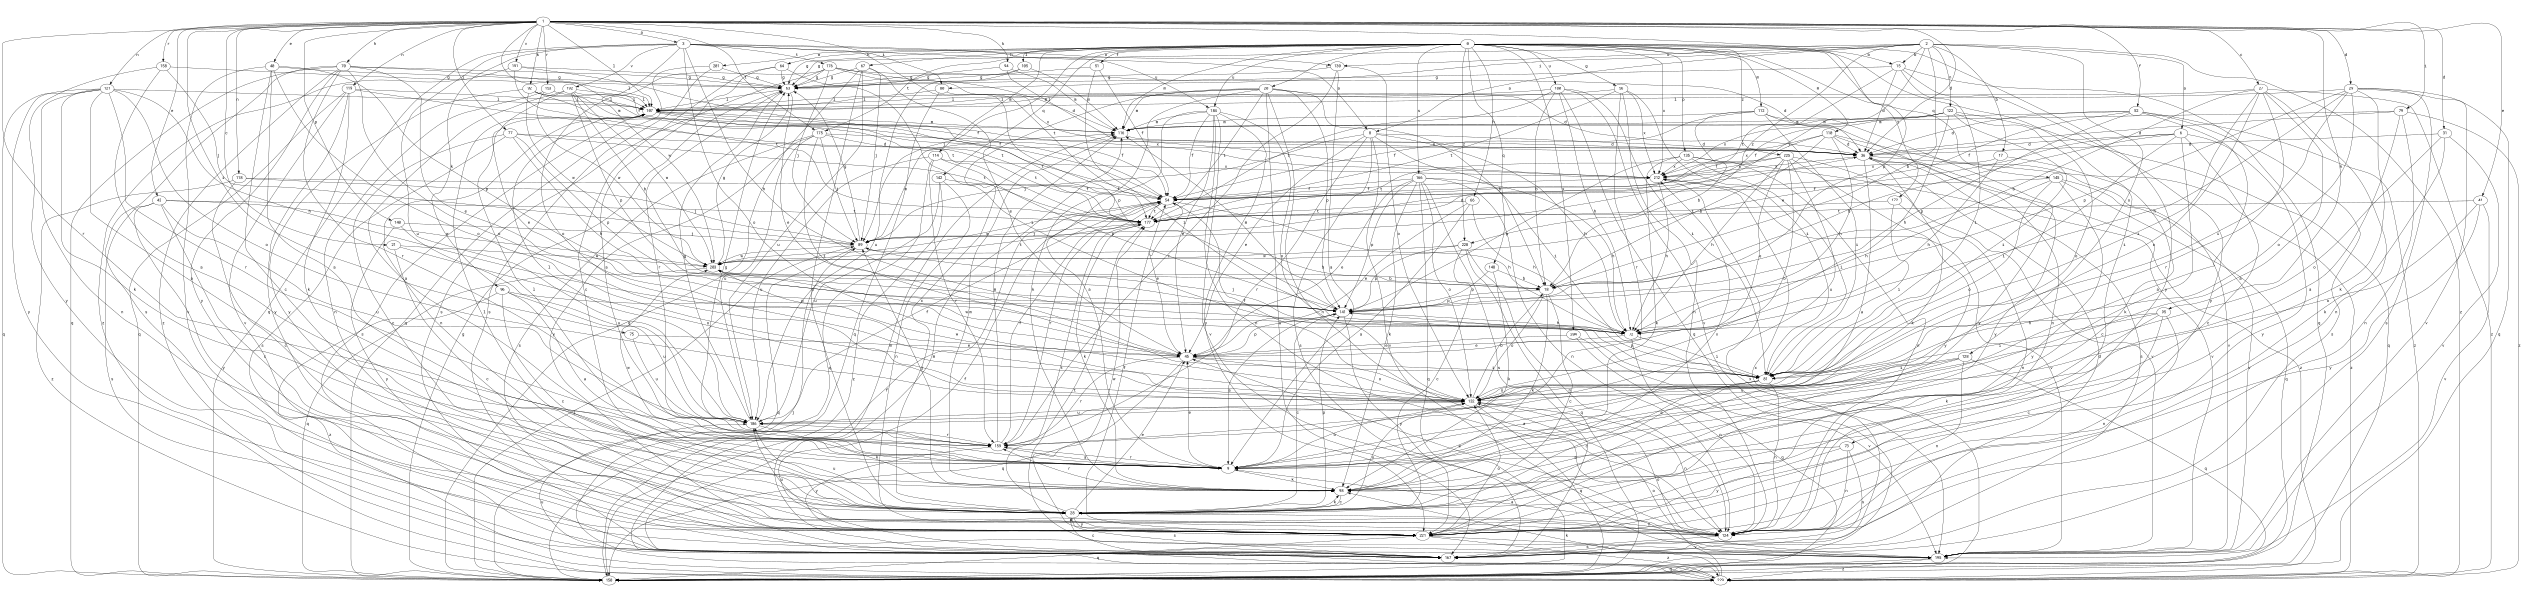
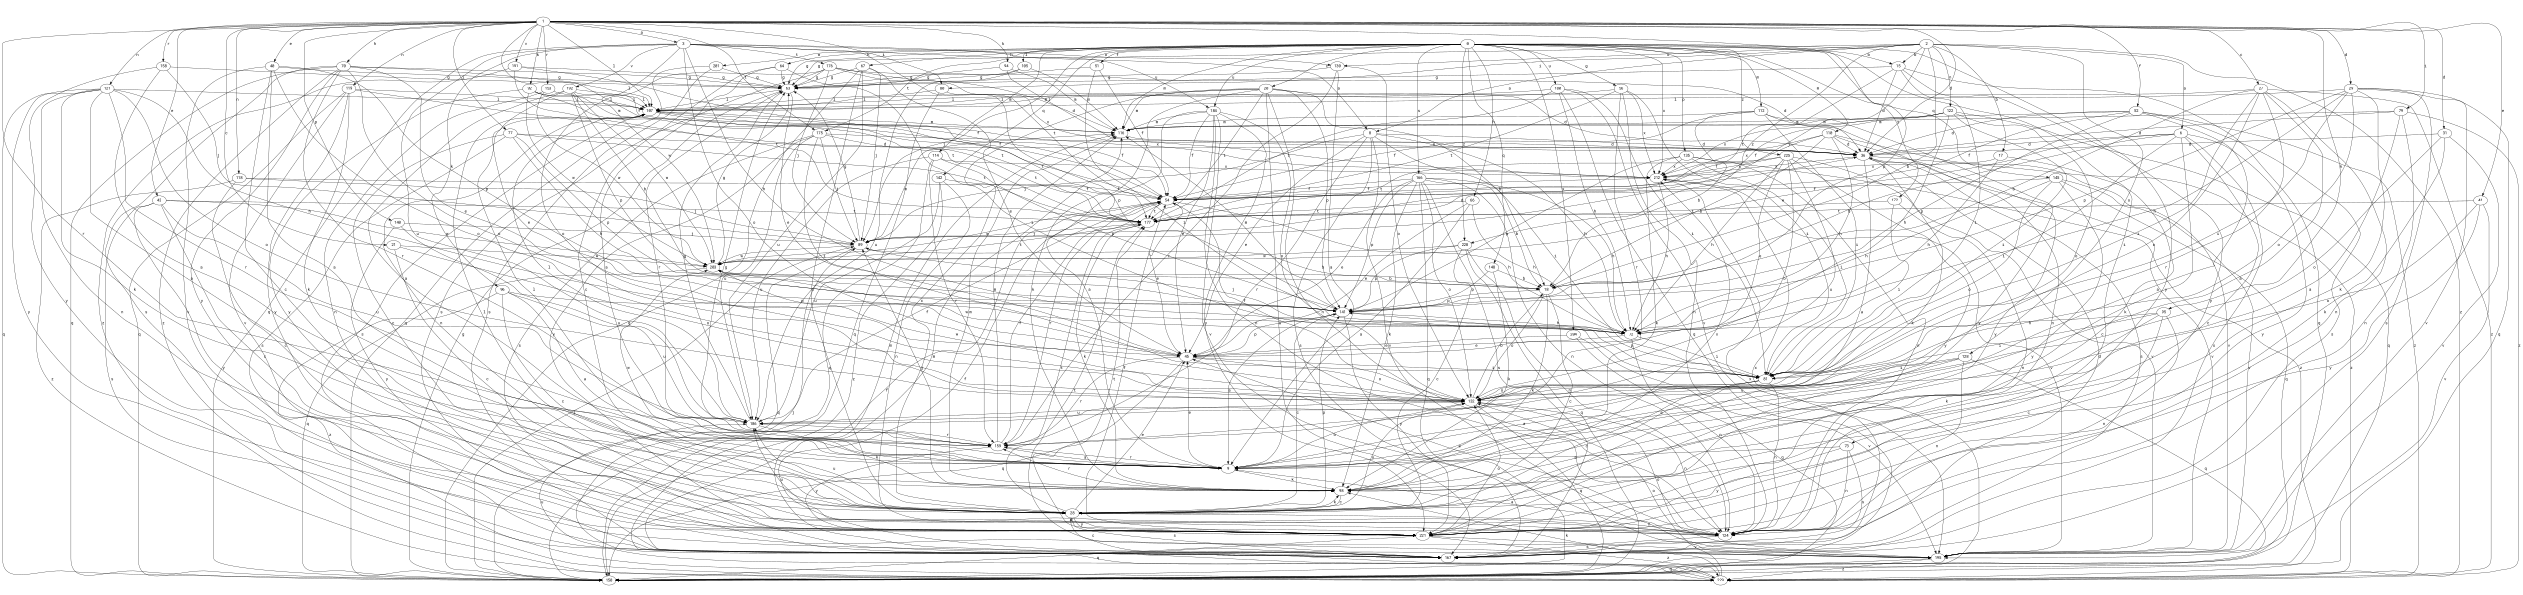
edge "180" -> "18": now "166" -> "18"
node "75": removed
edge "221" -> "177": label "w" -> "t"
edge "6" -> "167": added, label "s"
